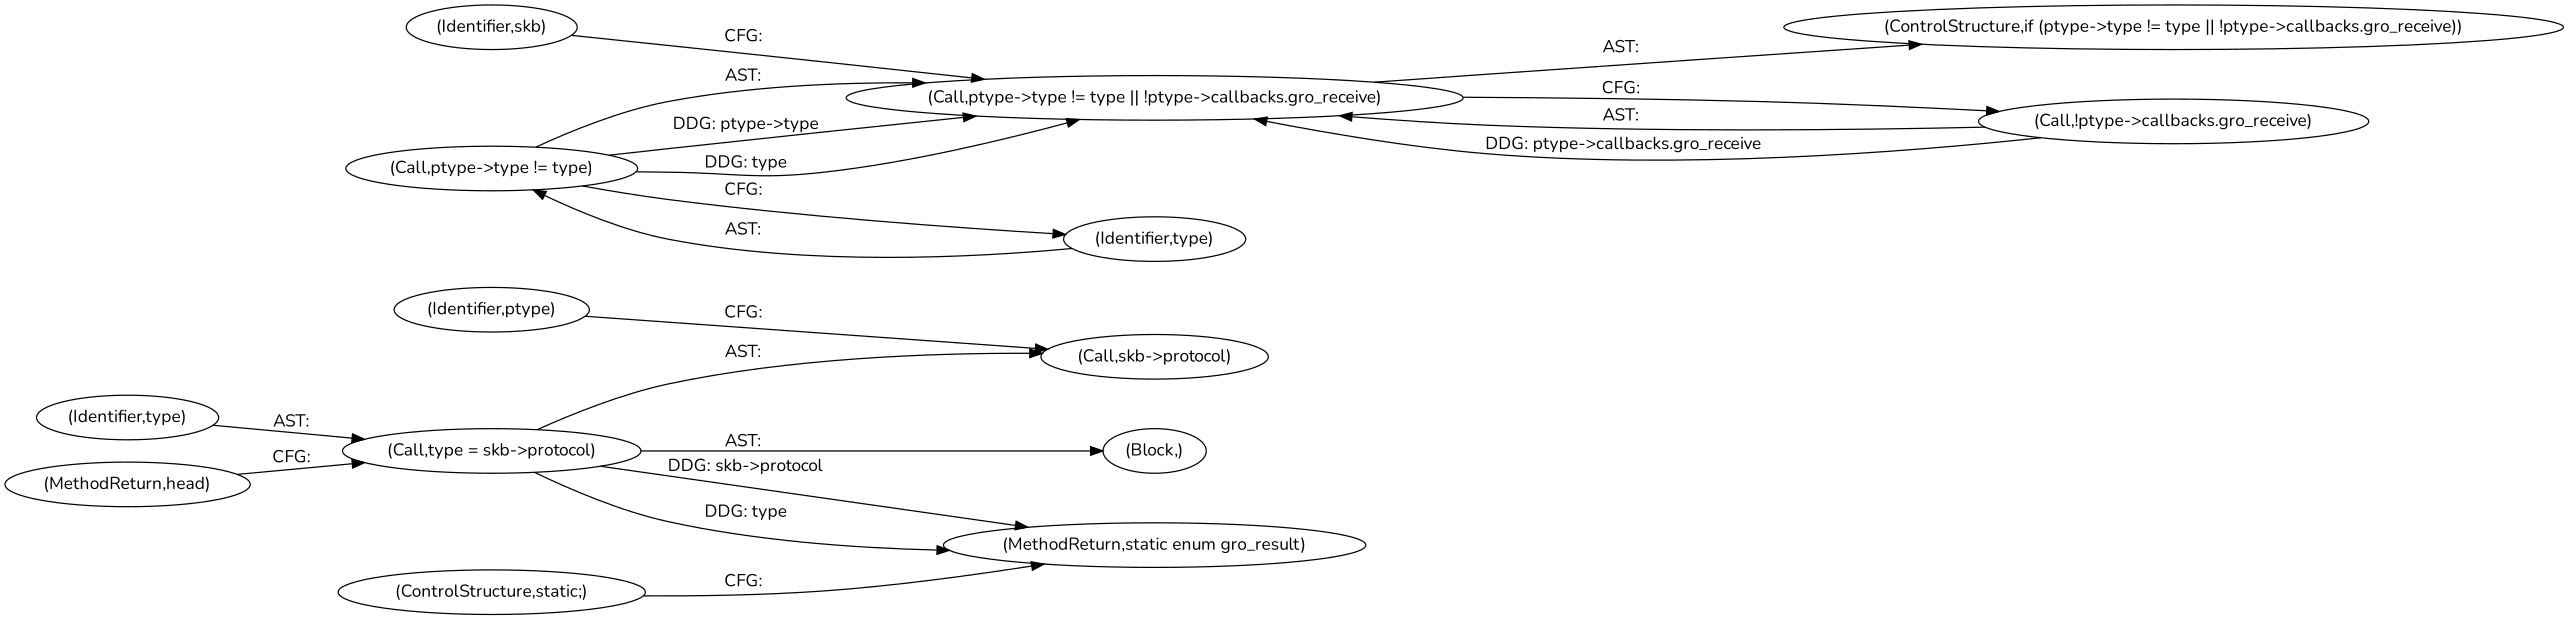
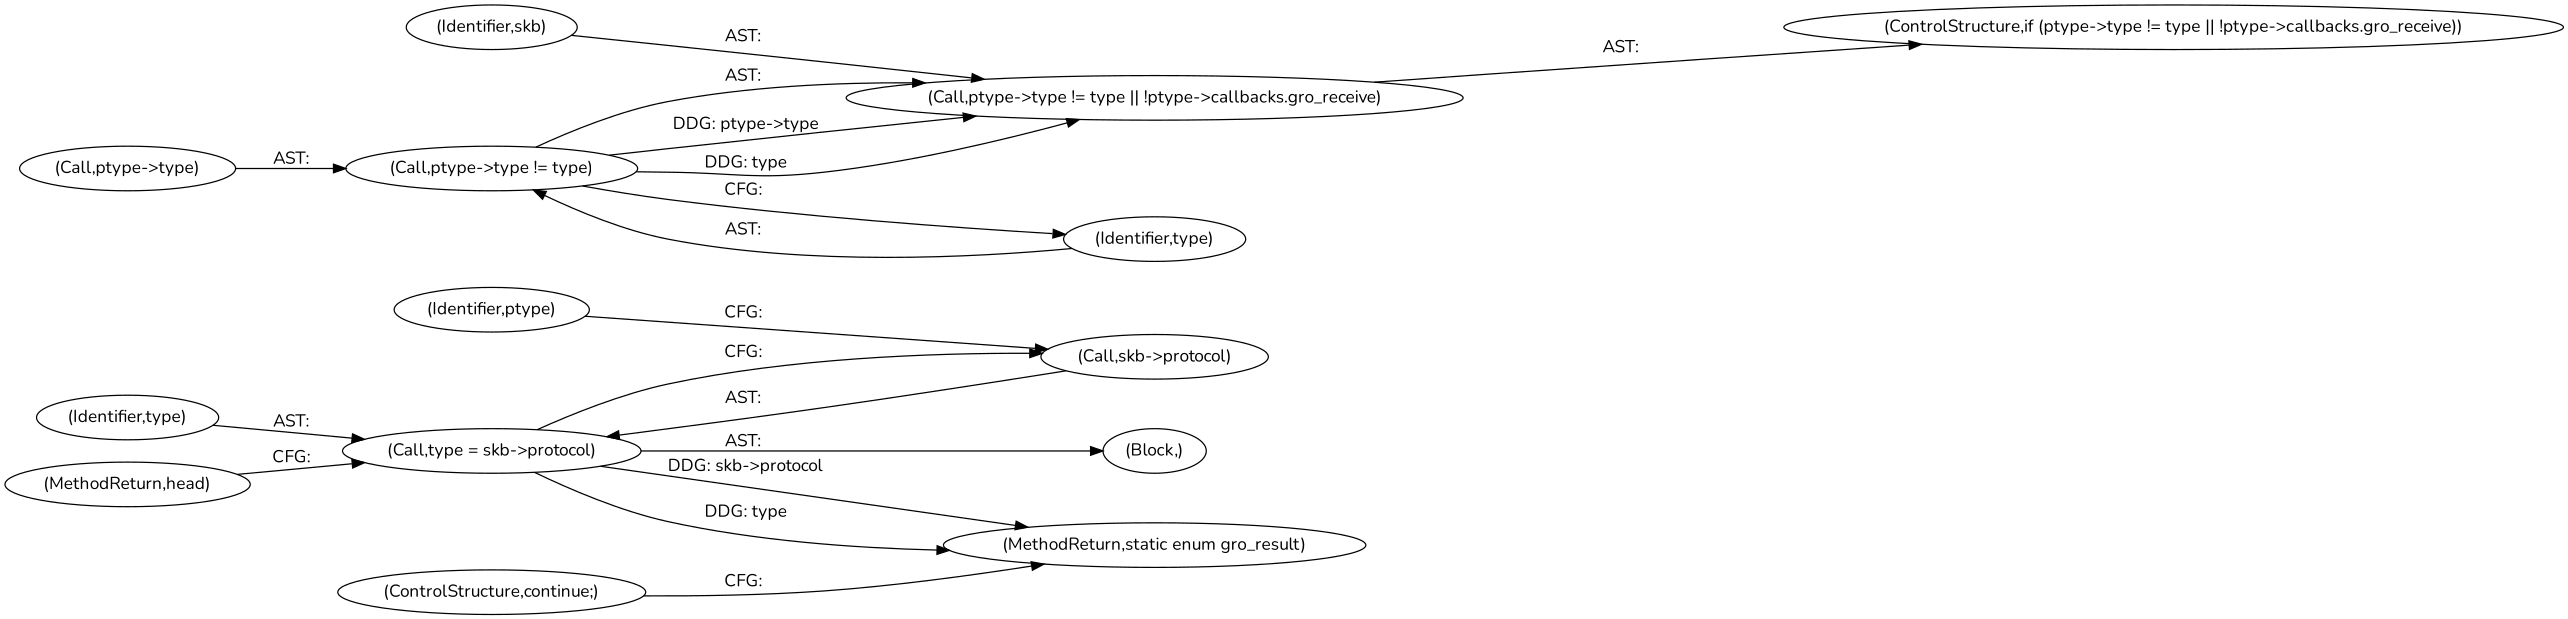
edge "(Identifier,skb)" -> "(Call,ptype->type != type || !ptype->callbacks.gro_receive)": label "CFG: " -> "AST: "
node "(Call,!ptype->callbacks.gro_receive)": removed
node "(Call,ptype->type)": added
edge "(Call,type = skb->protocol)" -> "(Call,skb->protocol)": label "AST: " -> "CFG: "
edge "(Call,skb->protocol)" -> "(Call,type = skb->protocol)": added, label "AST:"
node "(ControlStructure,static;)": label "(ControlStructure,static;)" -> "(ControlStructure,continue;)"
